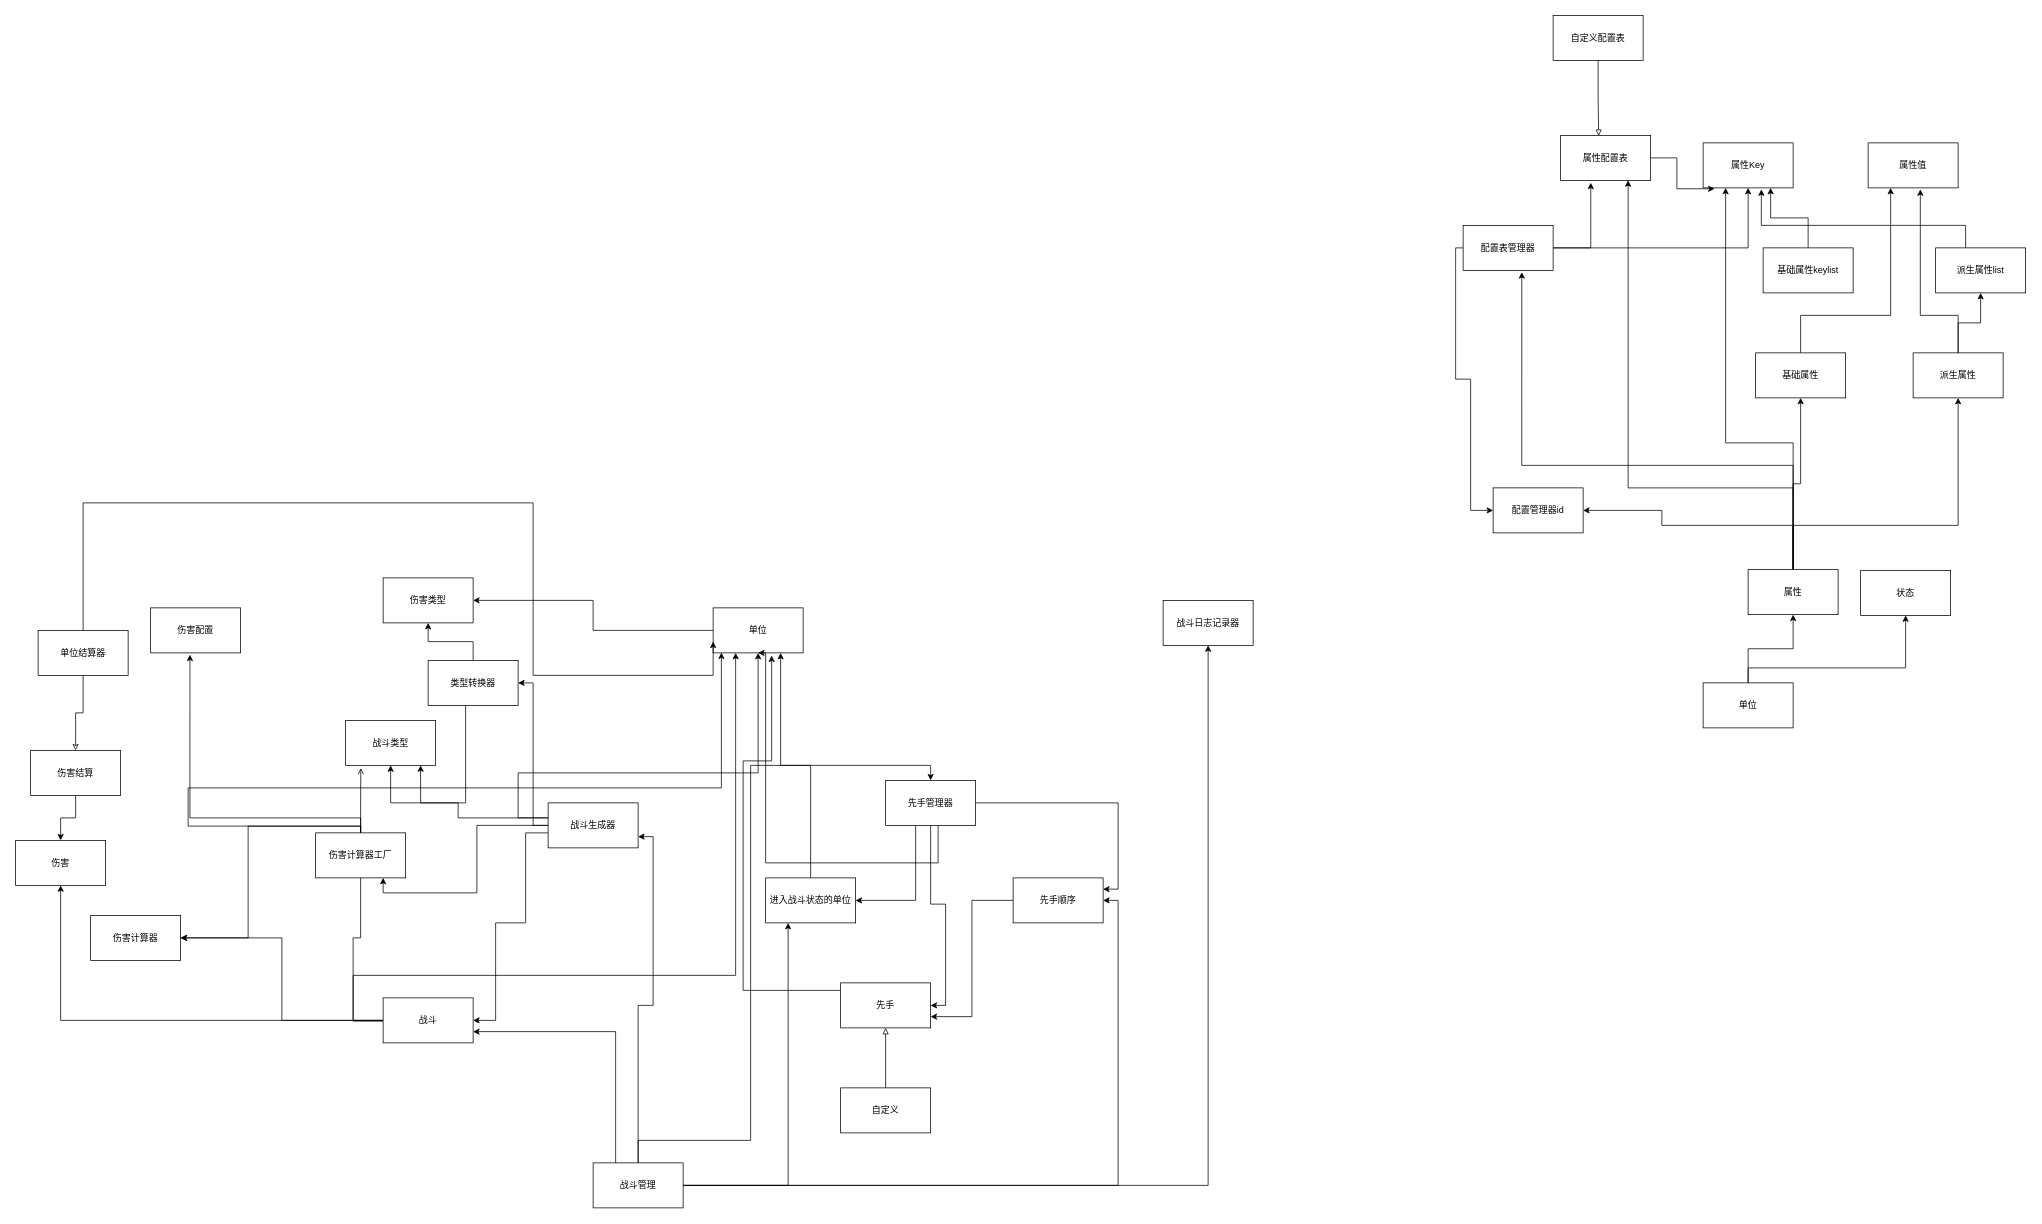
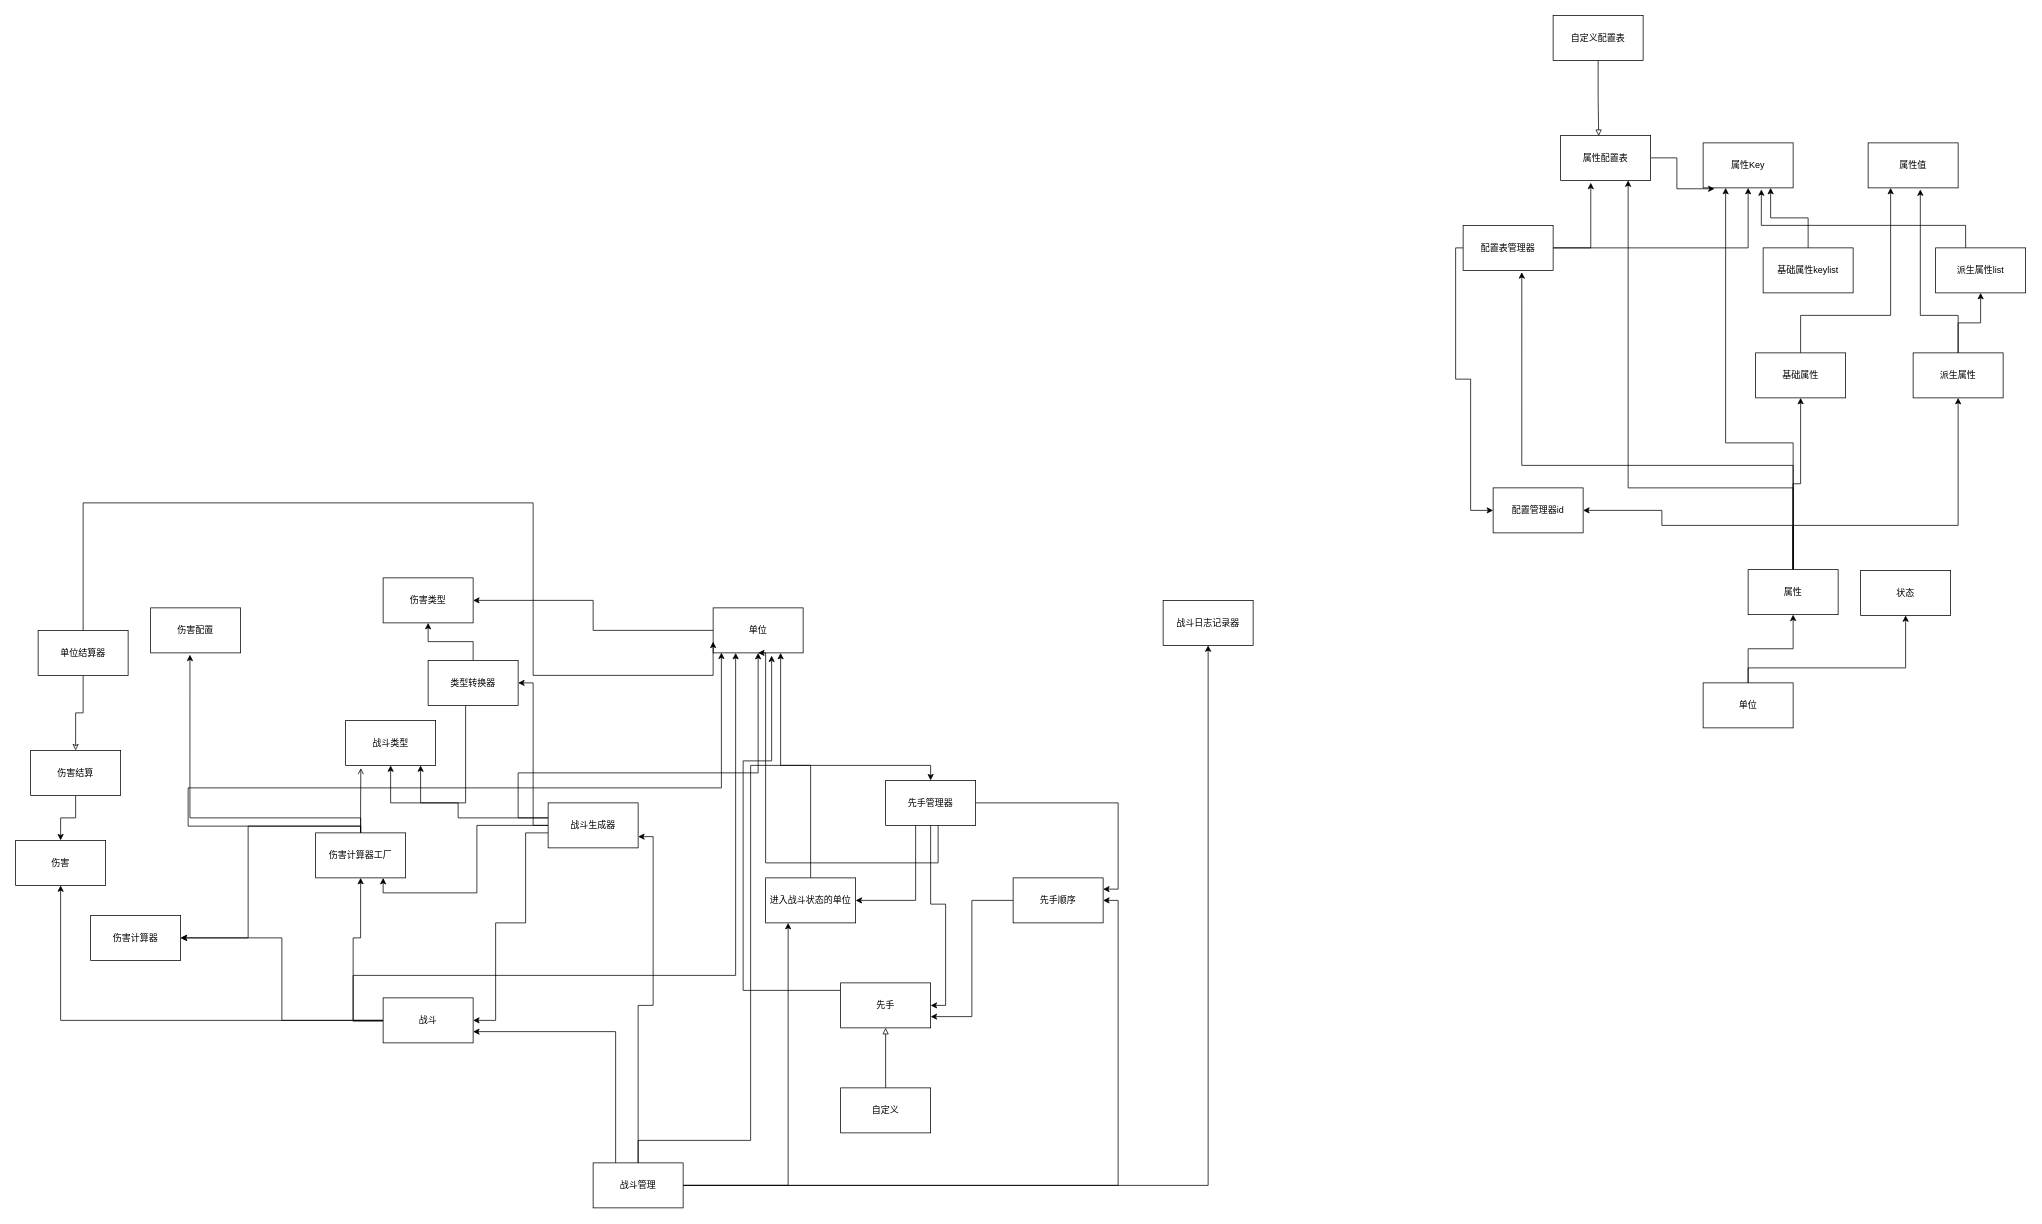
edge "伤害计算器工厂" -- "战斗": arrowhead none -> classic
